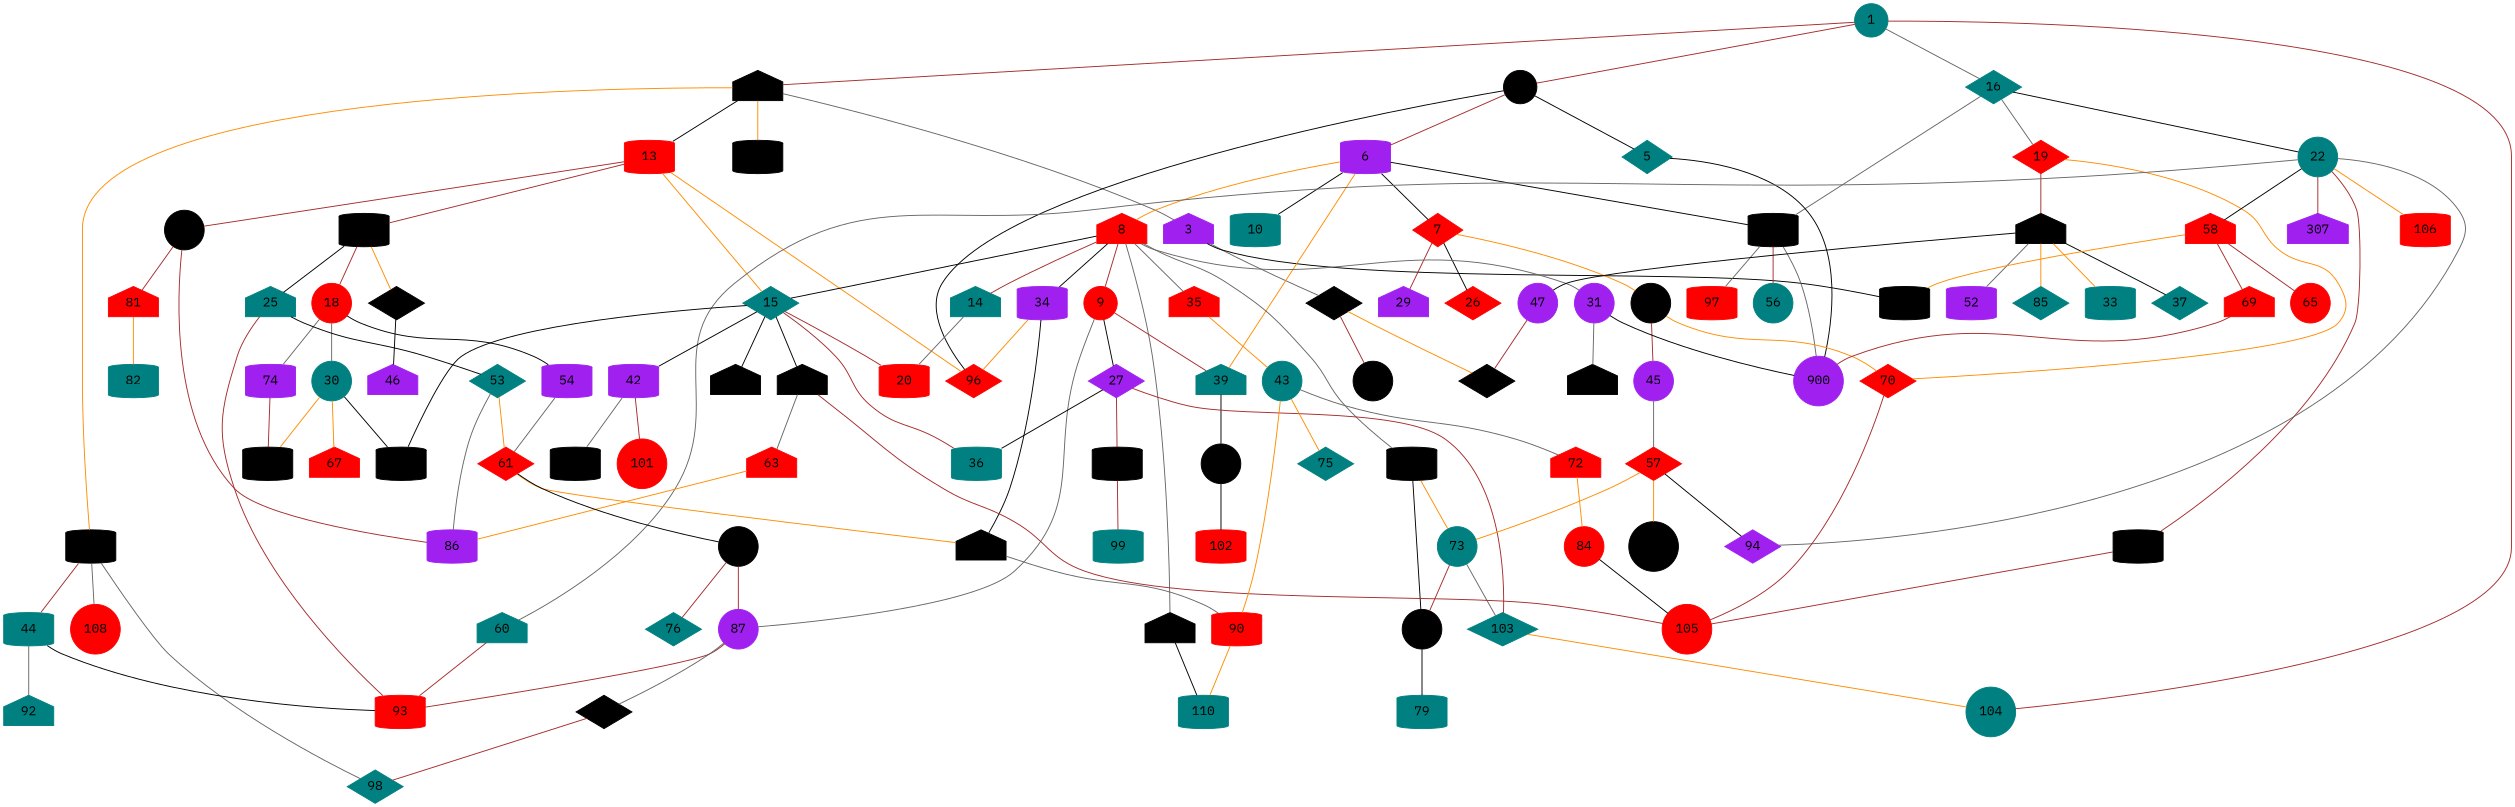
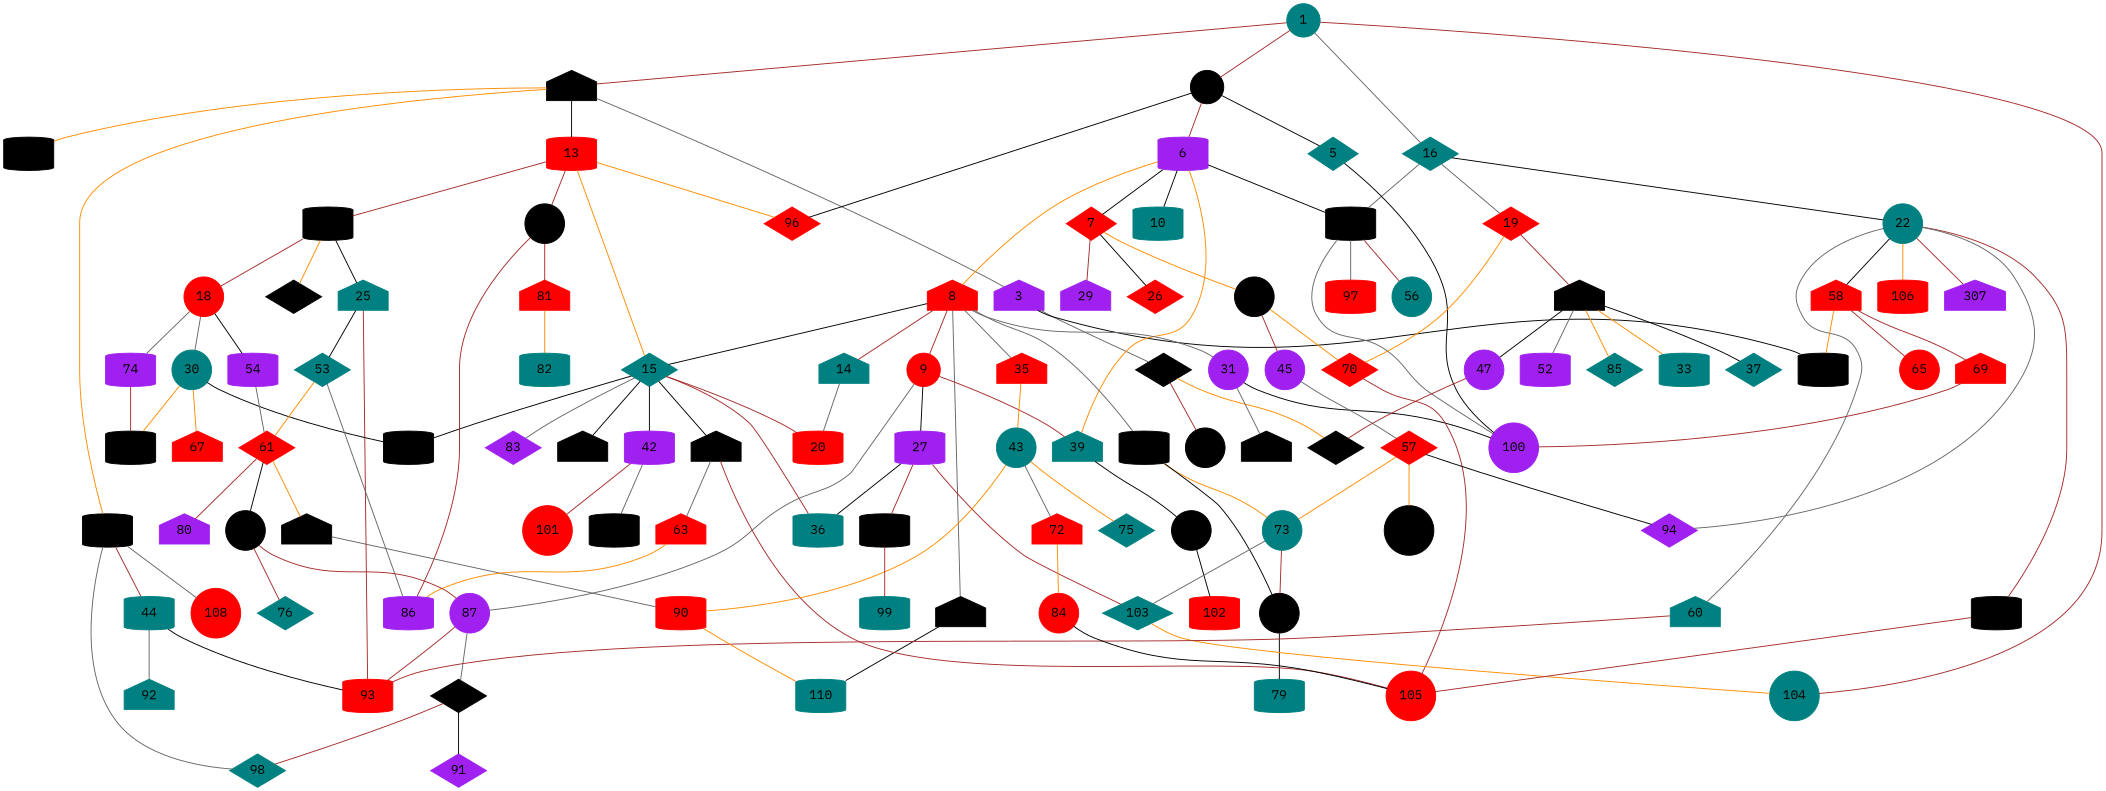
node "34": removed
node "46": removed
node "27": shape diamond -> cylinder
node "900": label "900" -> "100"
node "83": added
node "80": added
node "91": added
